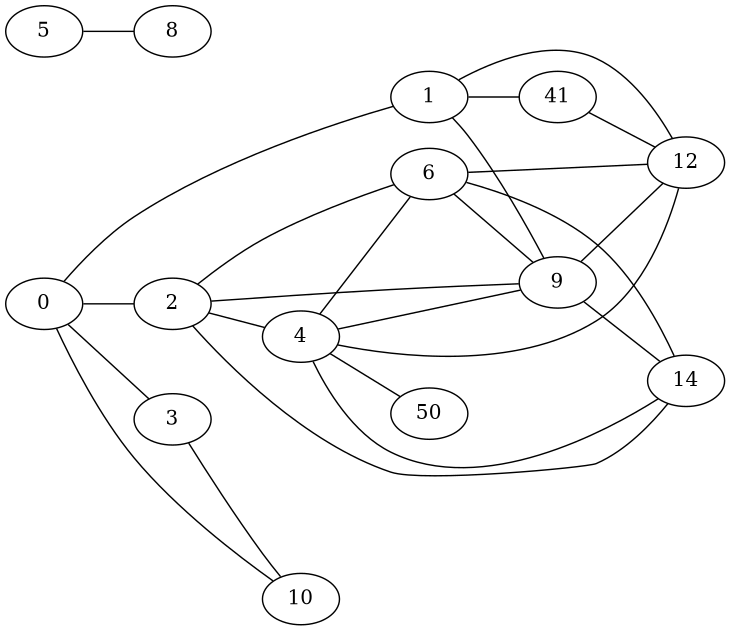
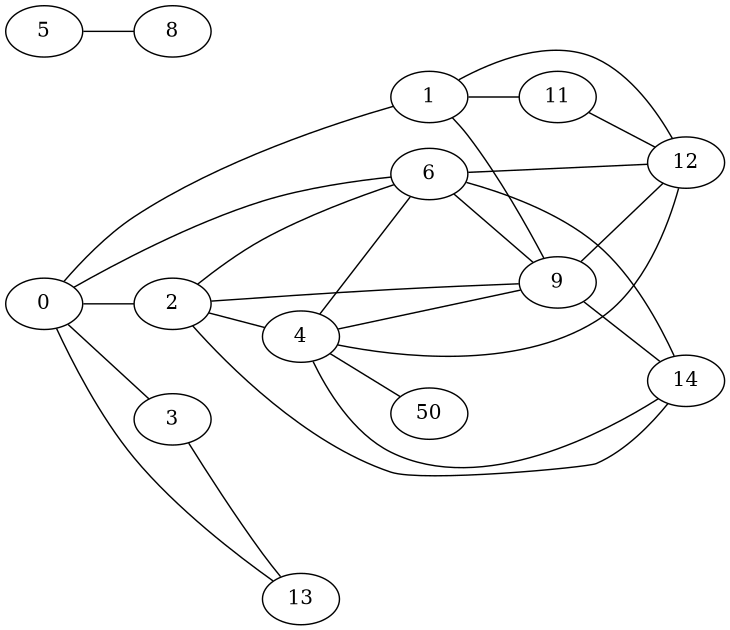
node "41": label "41" -> "11"
edge "0" -> "6": added
node "10": label "10" -> "13"
